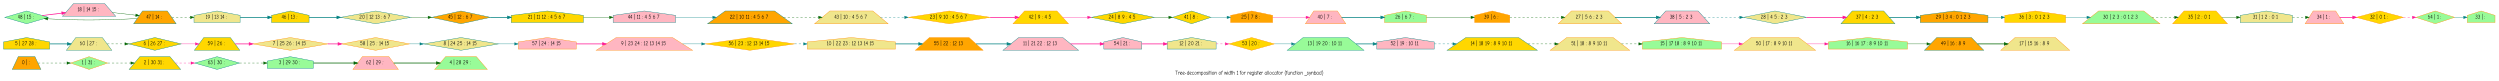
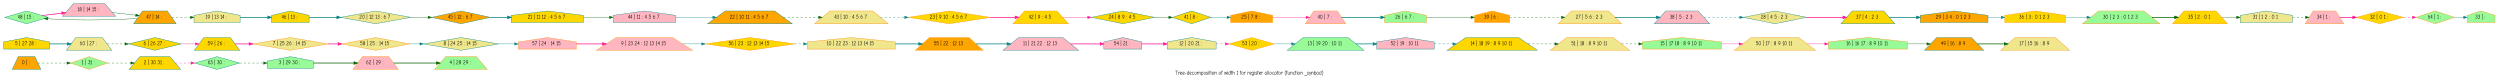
edge "30 | 2 3 : 0 1 2 3" -> "35 | 2 : 0 1": style dashed -> bold
